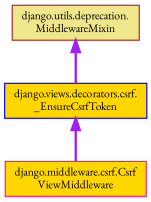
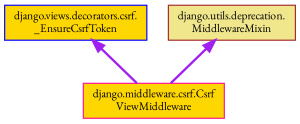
edge "django.views.decorators.csrf. _EnsureCsrfToken" -> "django.utils.deprecation. MiddlewareMixin": now "django.middleware.csrf.Csrf ViewMiddleware" -> "django.utils.deprecation. MiddlewareMixin"
